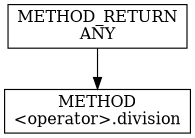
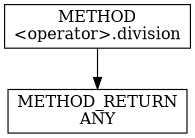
edge "METHOD_RETURN" -> "METHOD": reversed
